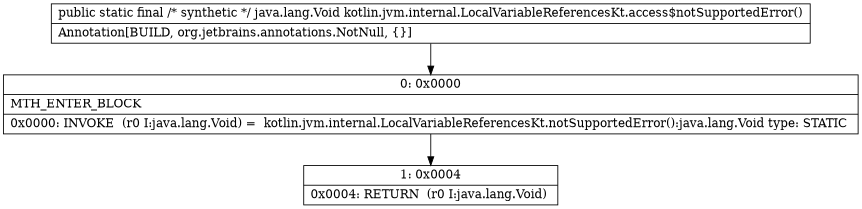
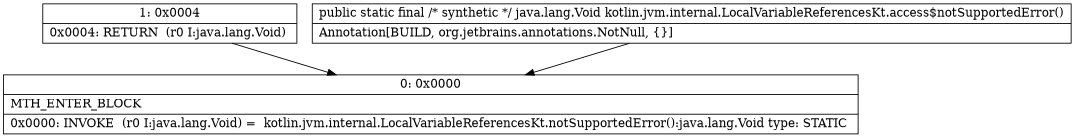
edge "0: 0x0000" -> "1: 0x0004": reversed
